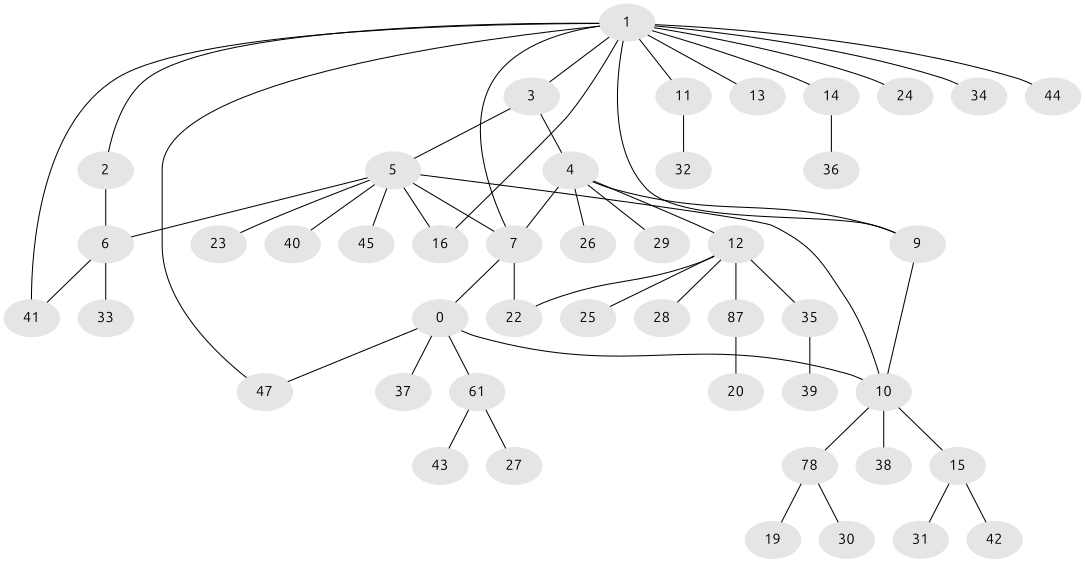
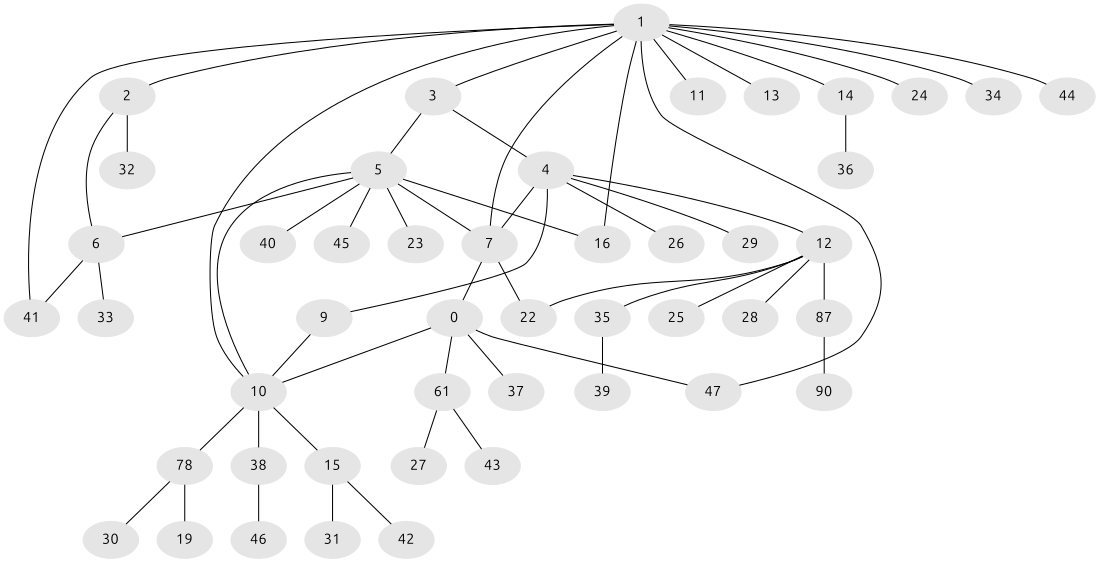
edge "11" -- "32": now "2" -- "32"
edge "1" -- "9": now "1" -- "10"
node "20": label "20" -> "90"
node "46": added
